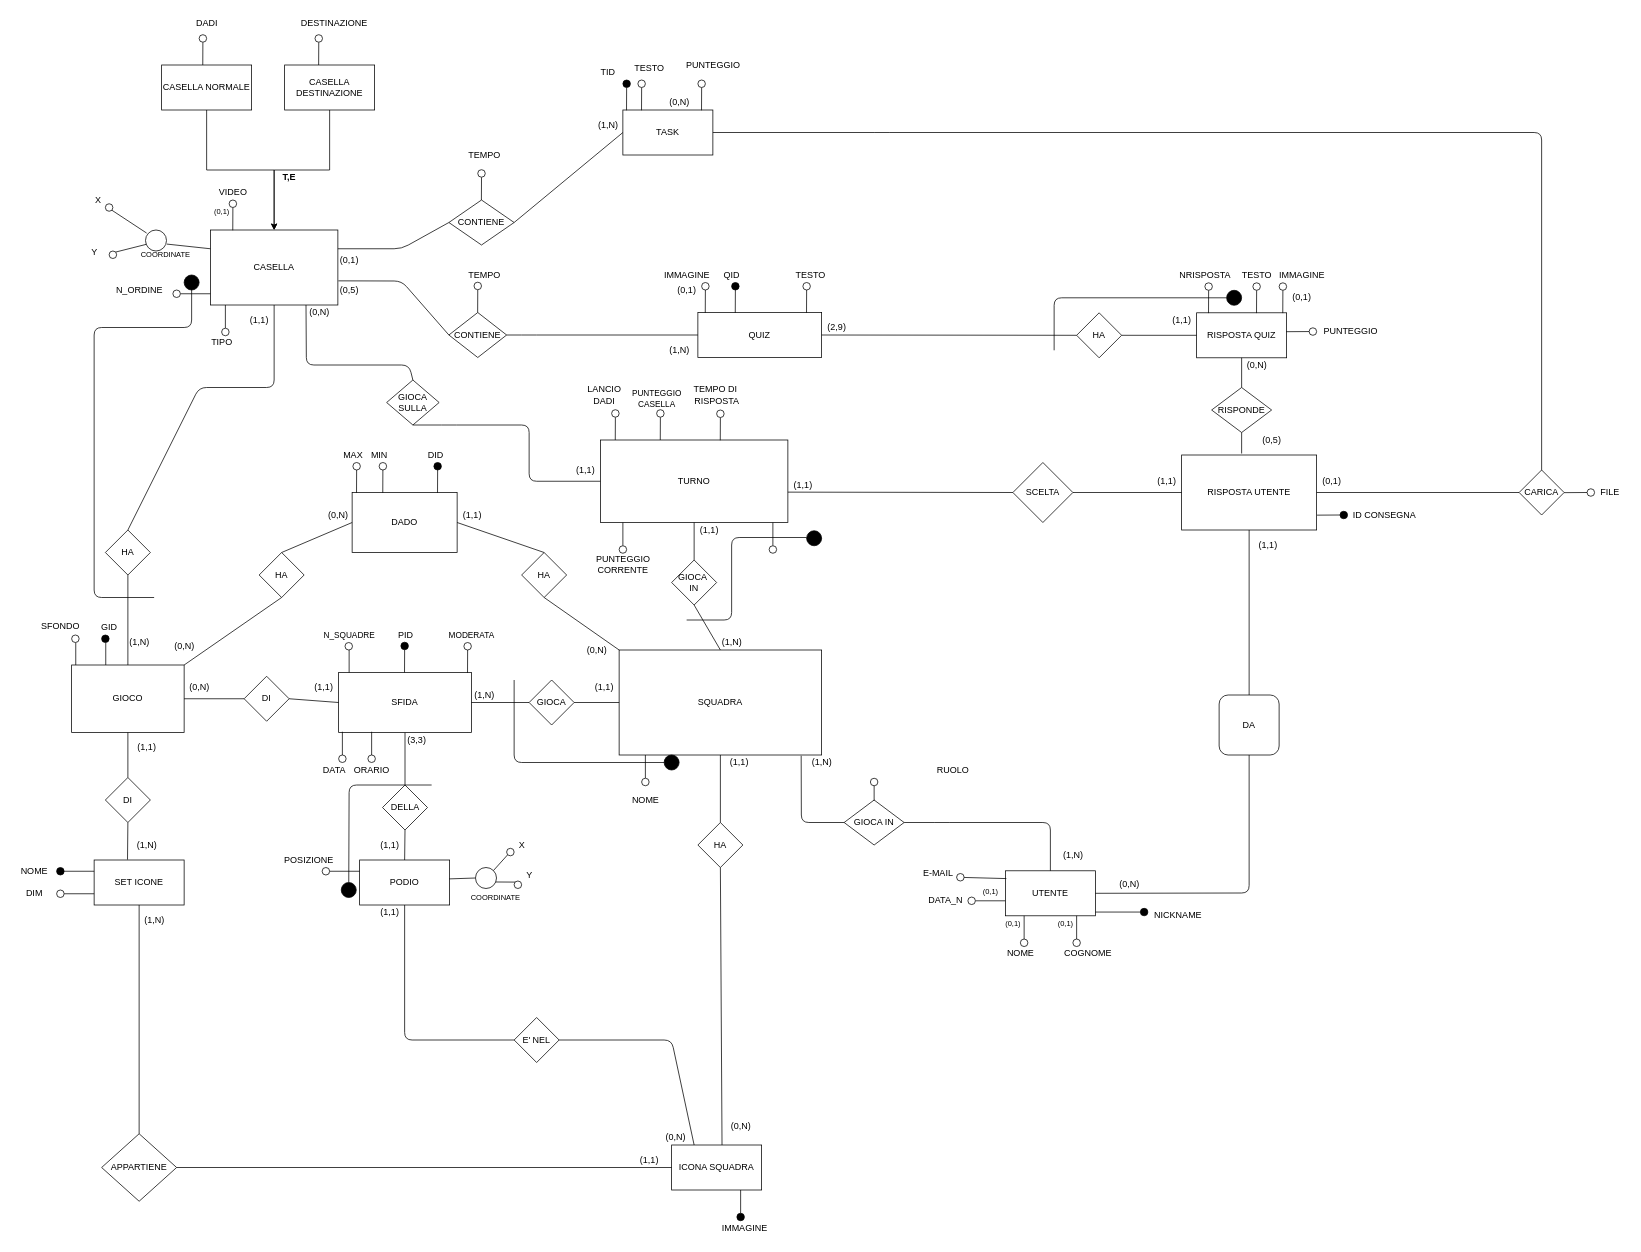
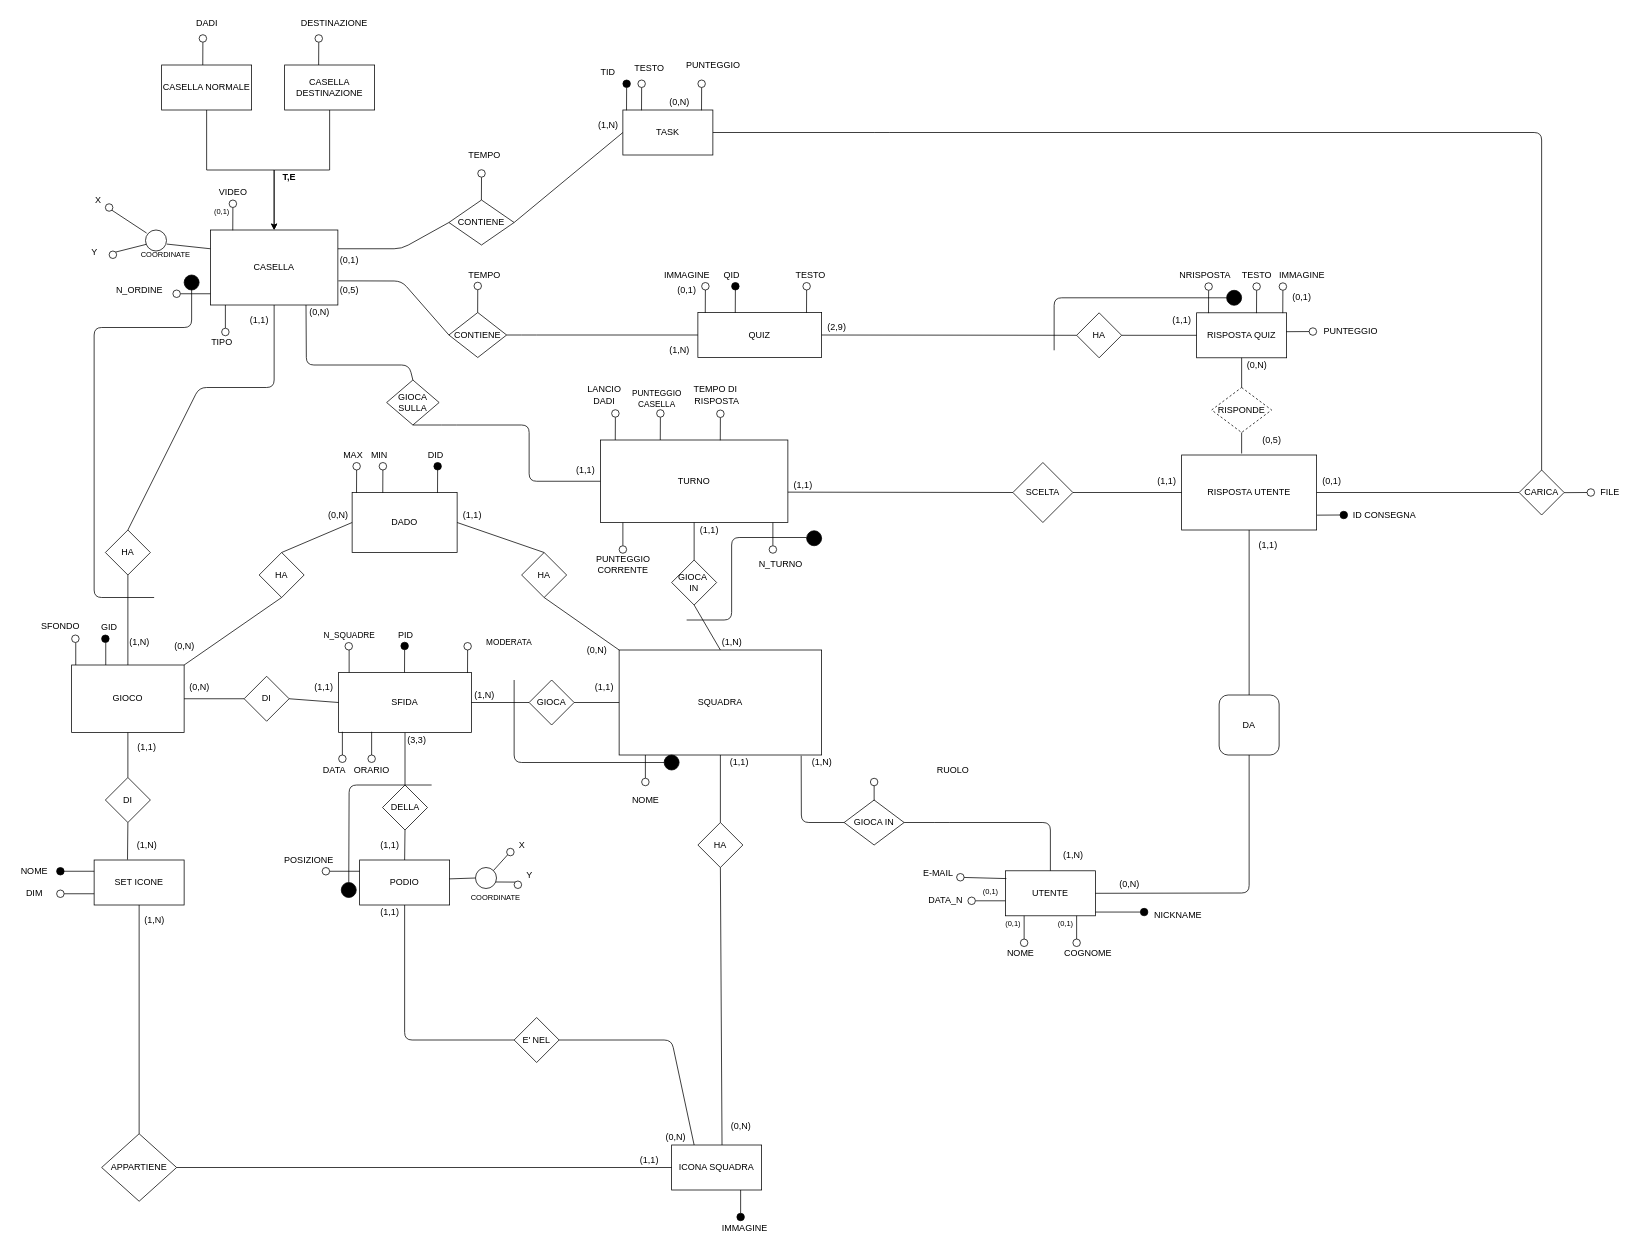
node "RISPONDE": style solid -> dashed
node "N_TURNO": added
node "MODERATA": moved (471, 635) -> (509, 642)
